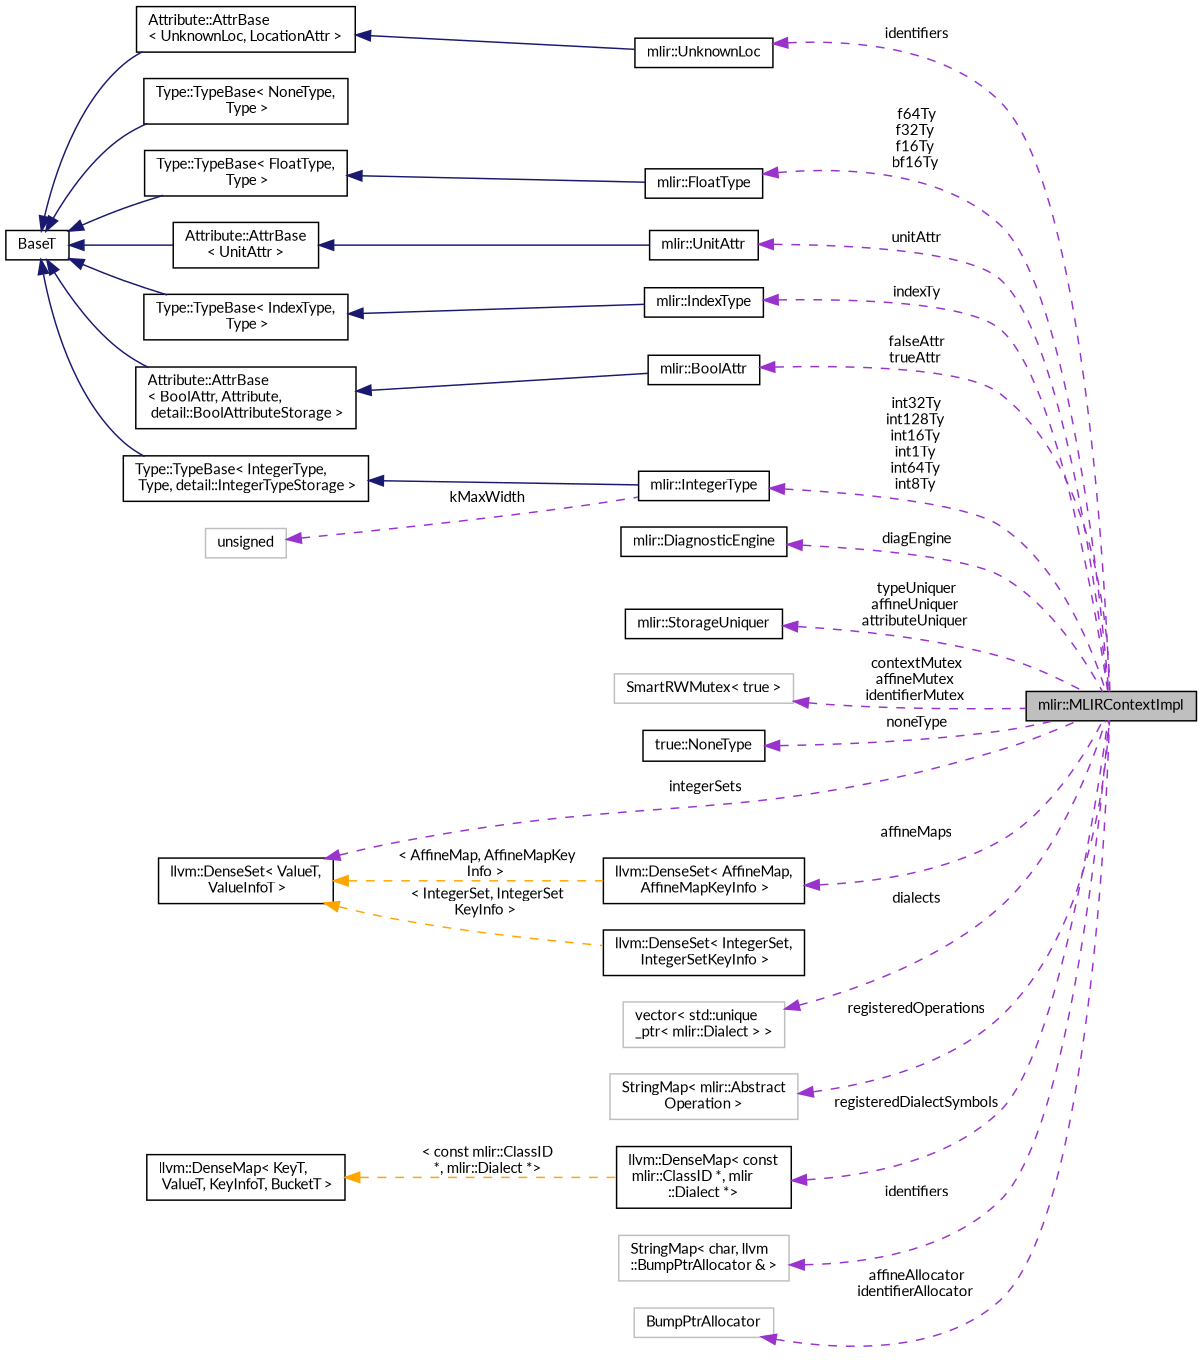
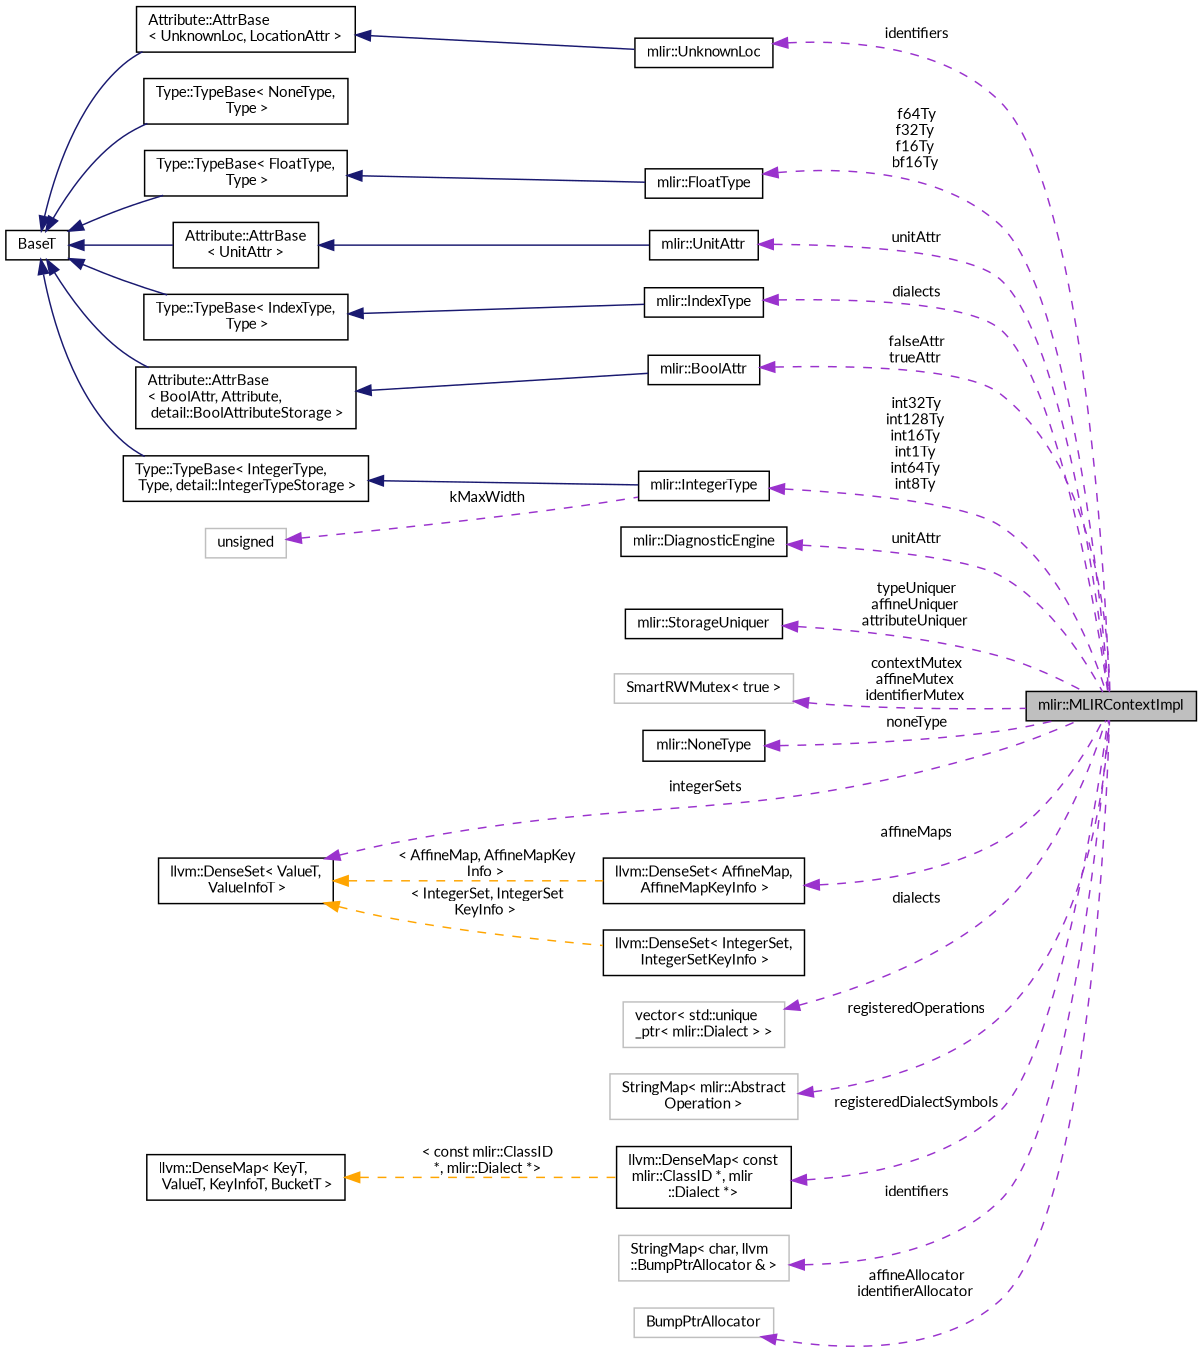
edge "mlir::MLIRContextImpl" -> "mlir::IndexType": label " indexTy" -> " dialects"
edge "mlir::MLIRContextImpl" -> "mlir::DiagnosticEngine": label " diagEngine" -> " unitAttr"
node "true::NoneType": label "true::NoneType" -> "mlir::NoneType"
